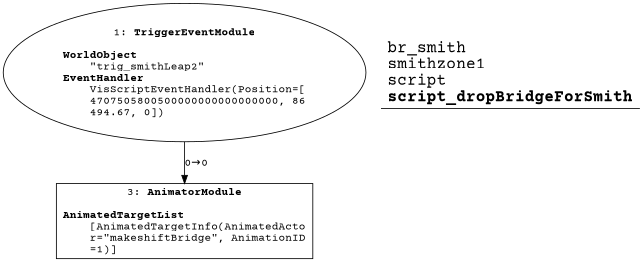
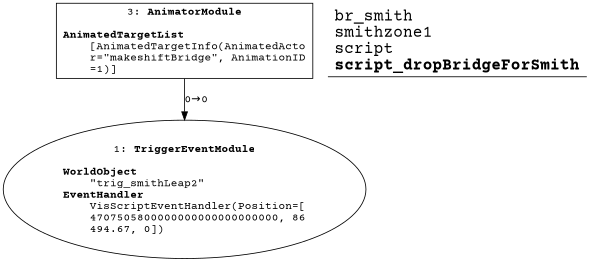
node "1:": text "4707505800500000000000000000, 86" -> "4707505800000000000000000000, 86"
edge "1:" -> "3:": reversed
